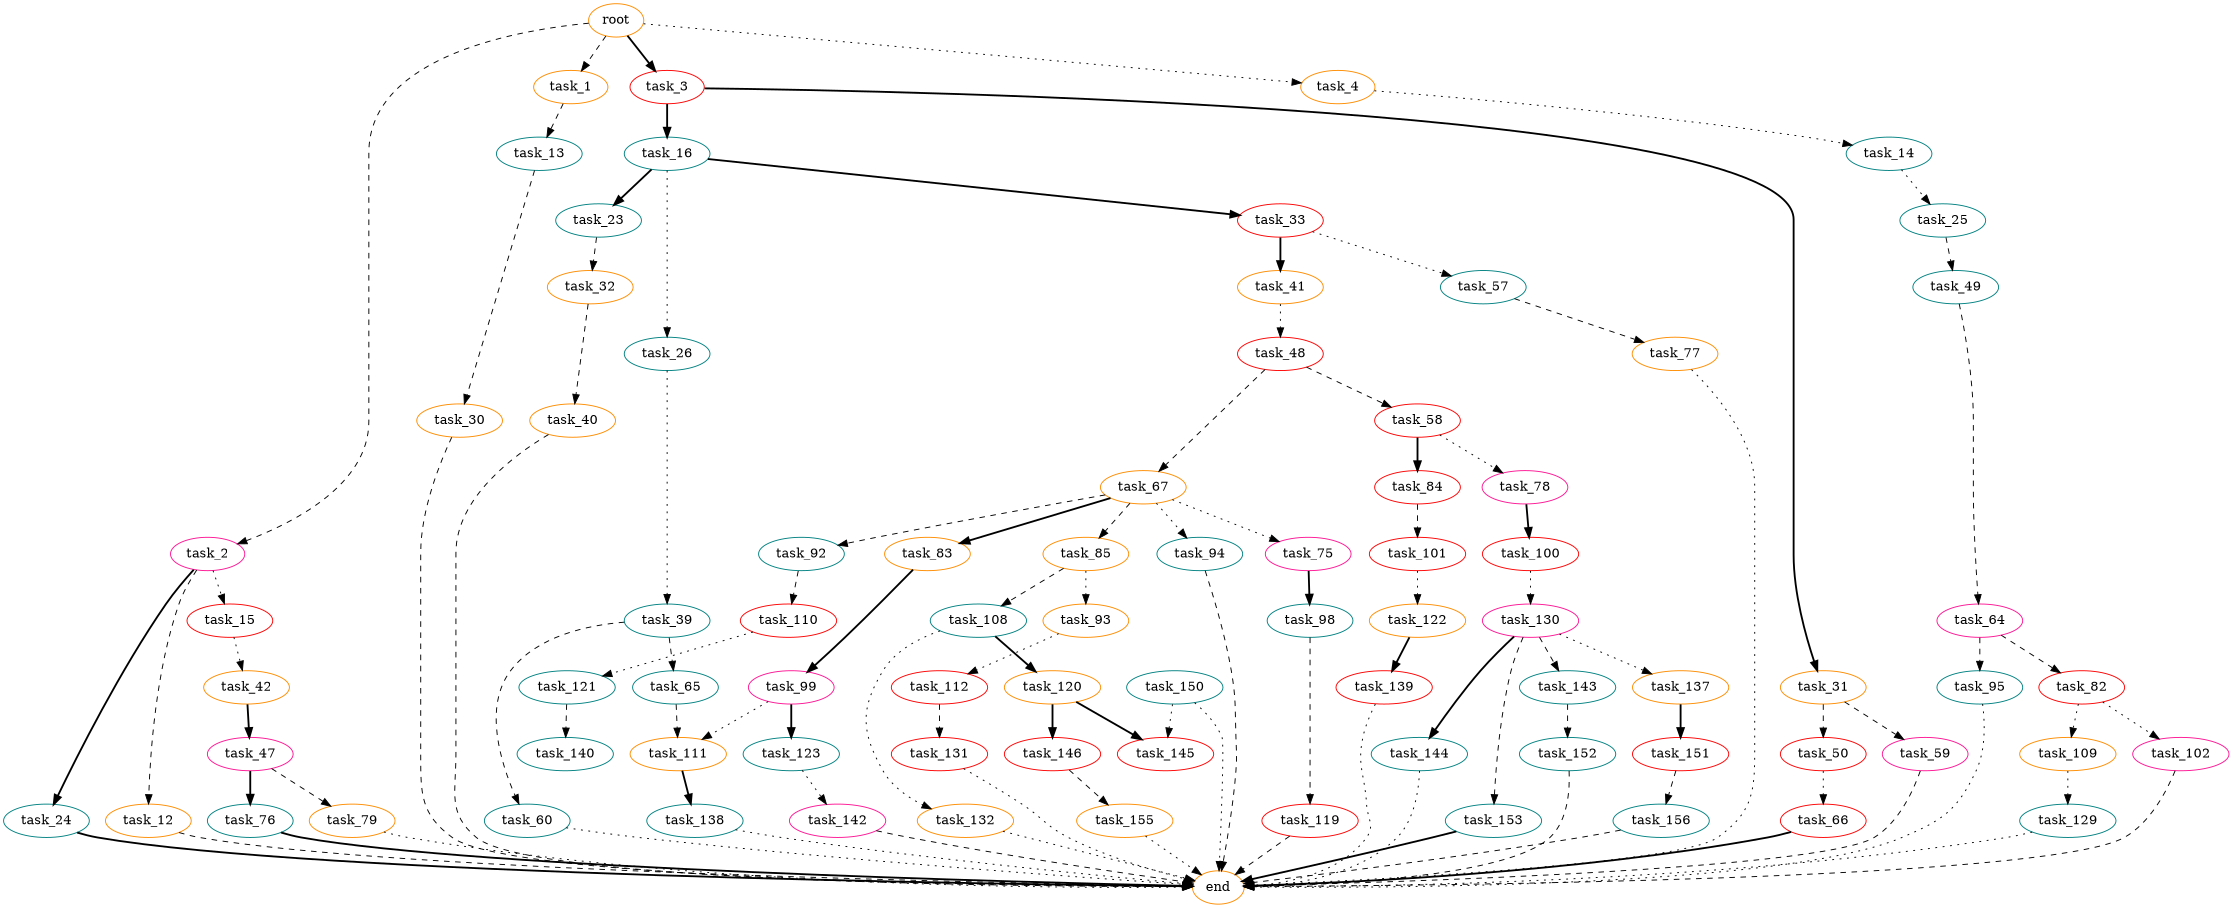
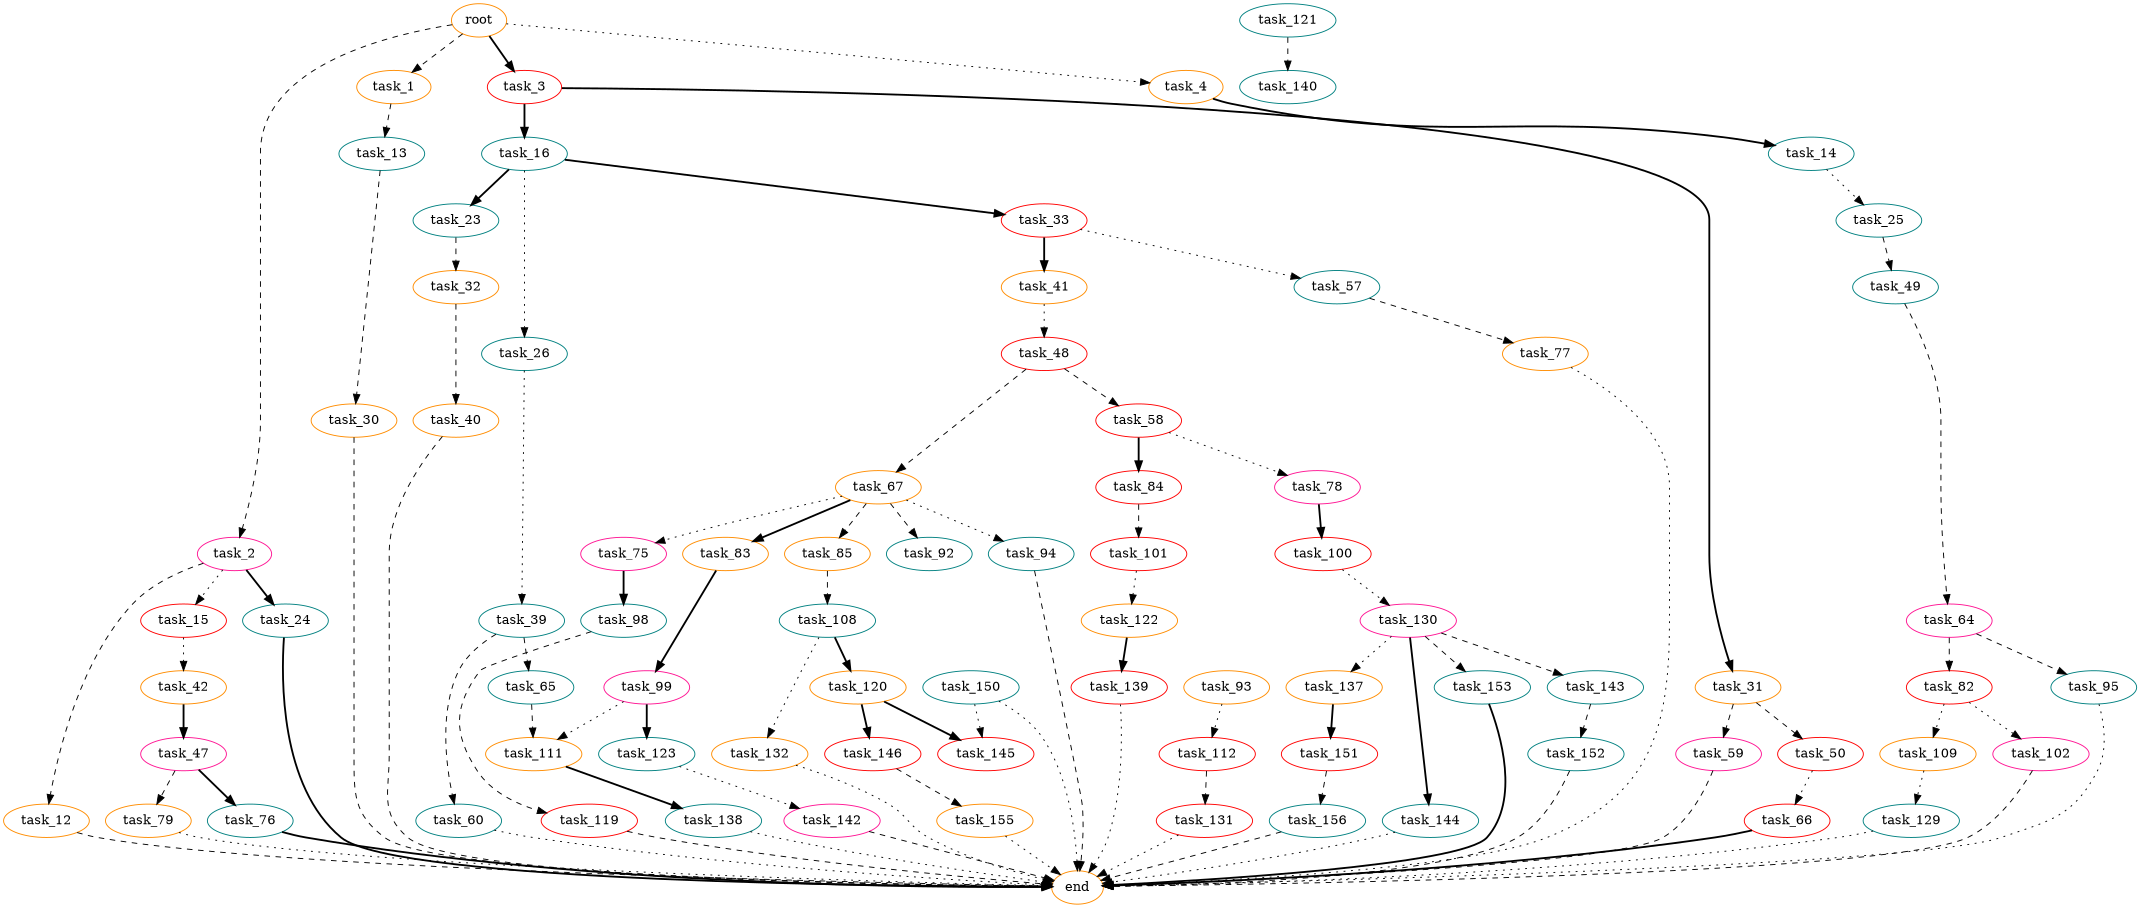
edge "task_4" -> "task_14": style dotted -> bold
edge "task_85" -> "task_93": removed
node "task_110": removed
